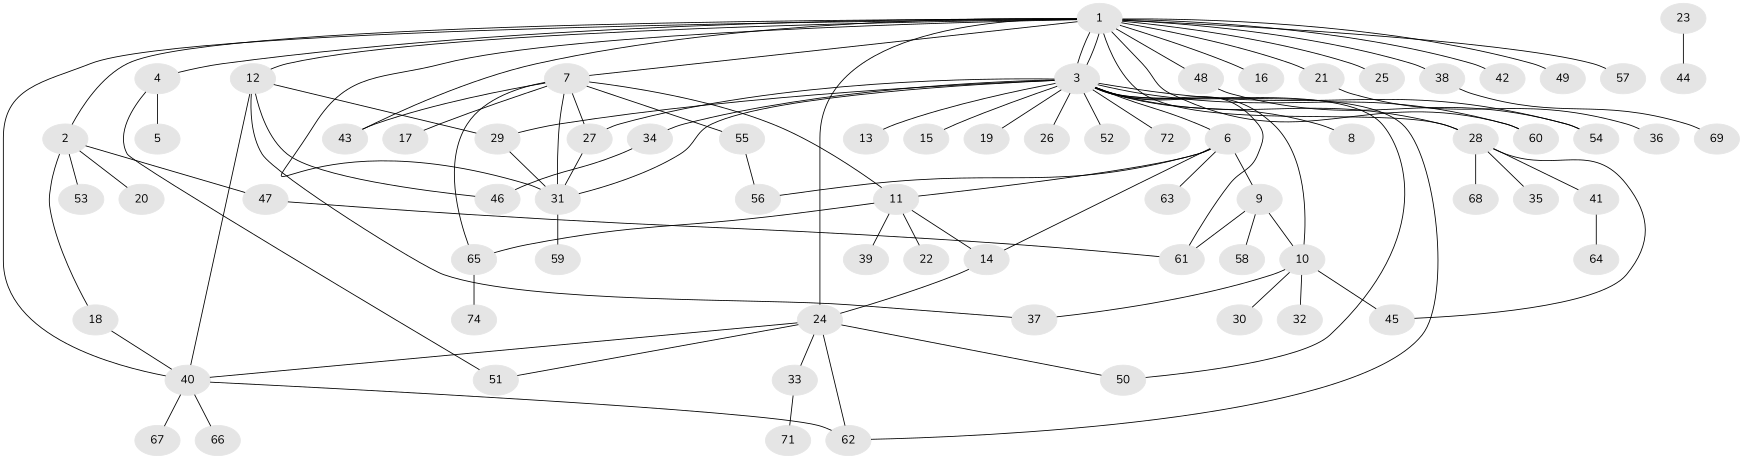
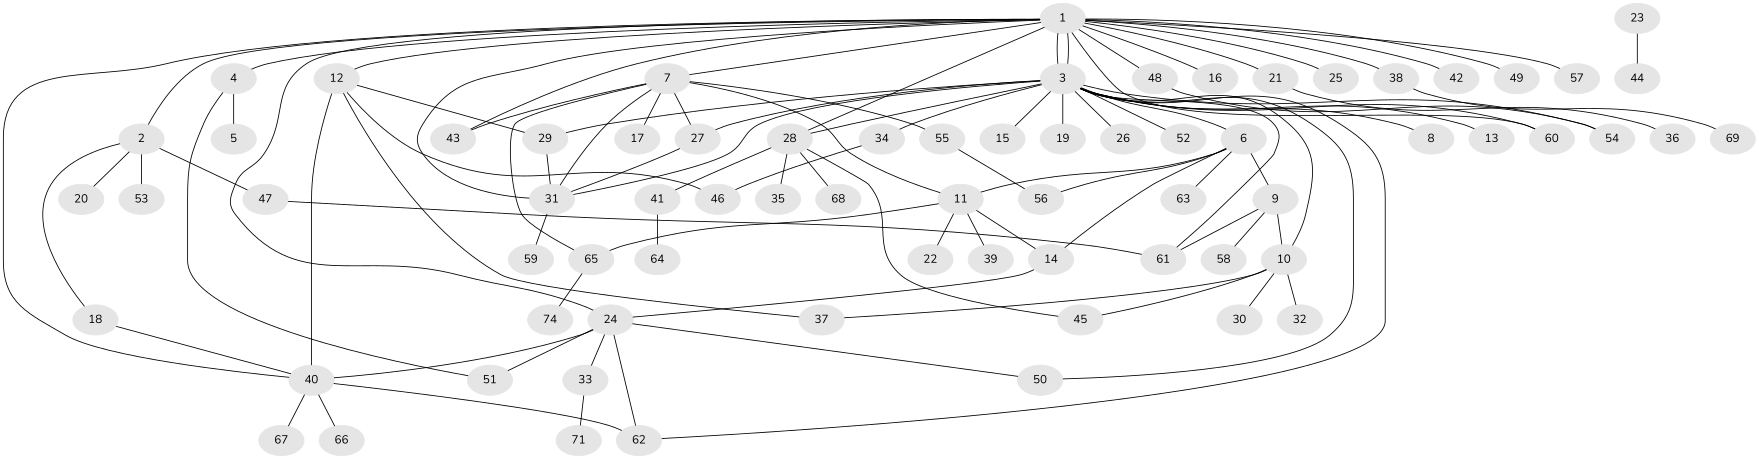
node "72": removed
